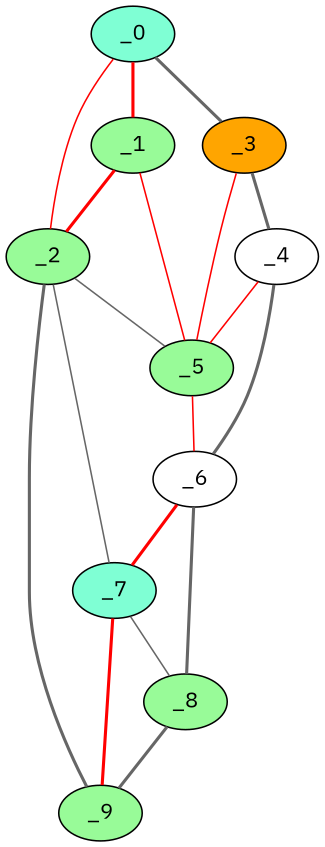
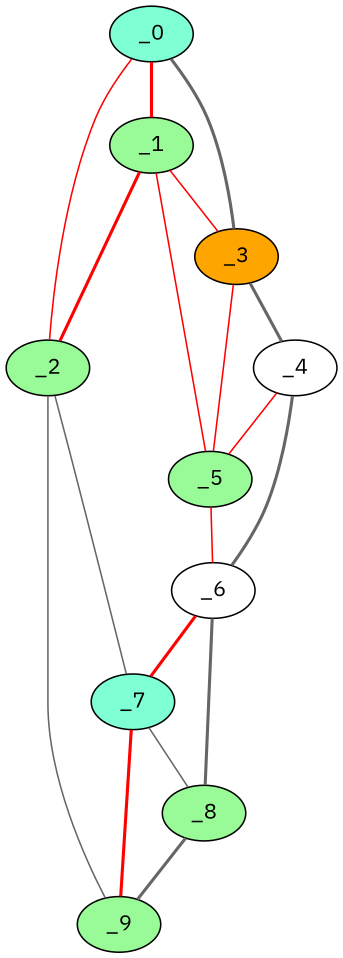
edge "_1" -- "_3": added
edge "_2" -- "_5": removed
edge "_2" -- "_9": style bold -> solid
